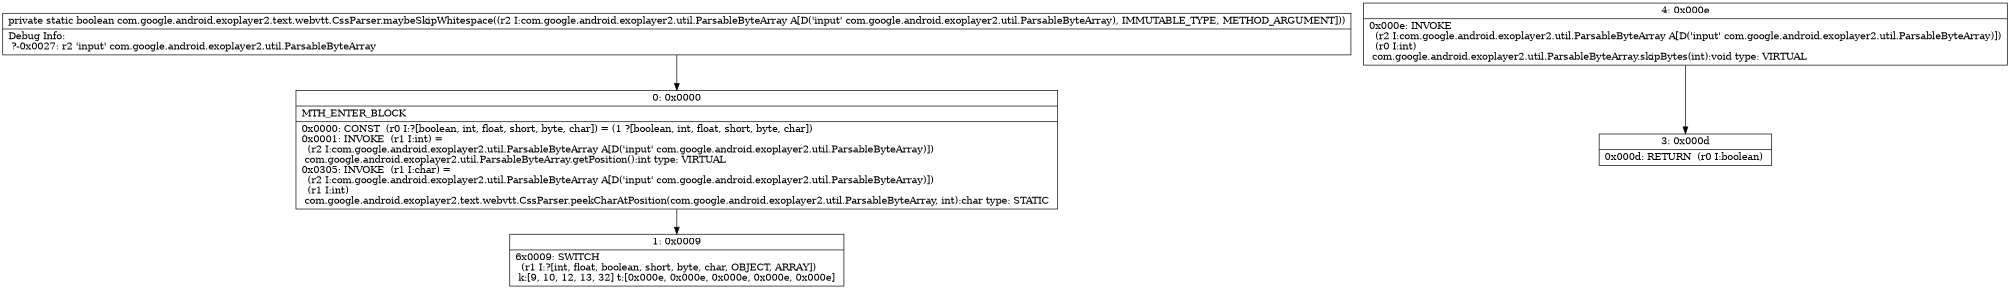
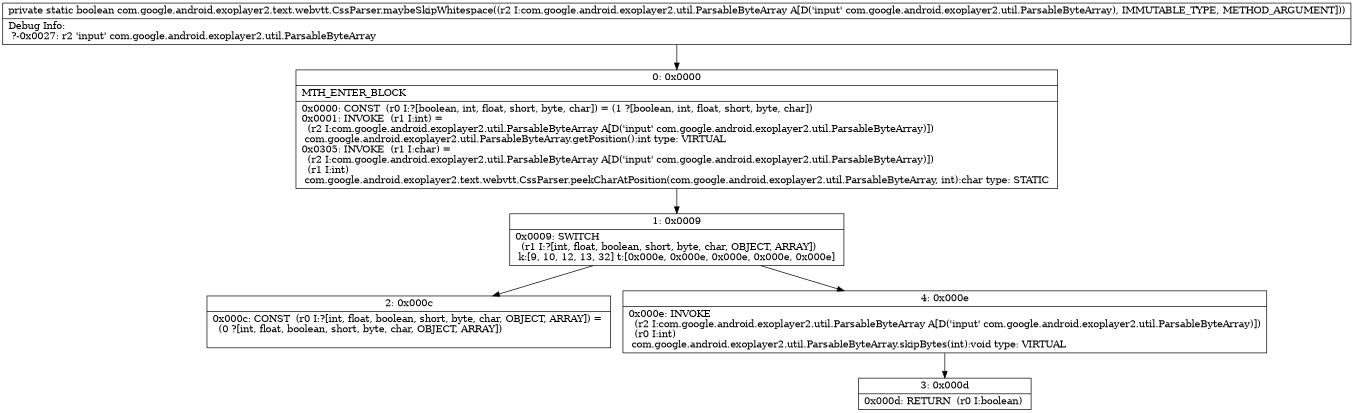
node "1: 0x0009": text "6x0009: SWITCH" -> "0x0009: SWITCH"
edge "1: 0x0009" -> "4: 0x000e": added
node "2: 0x000c": added
